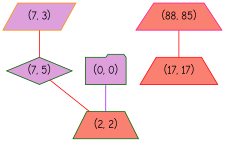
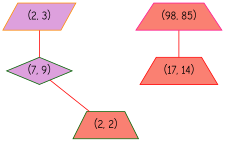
node "(7, 3)": label "(7, 3)" -> "(2, 3)"
node "(88, 85)": label "(88, 85)" -> "(98, 85)"
node "(7, 5)": label "(7, 5)" -> "(7, 9)"
node "(0, 0)": removed
node "(17, 17)": label "(17, 17)" -> "(17, 14)"
